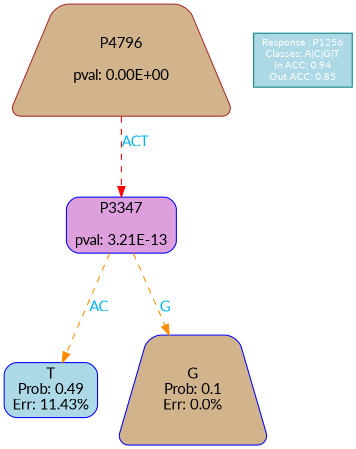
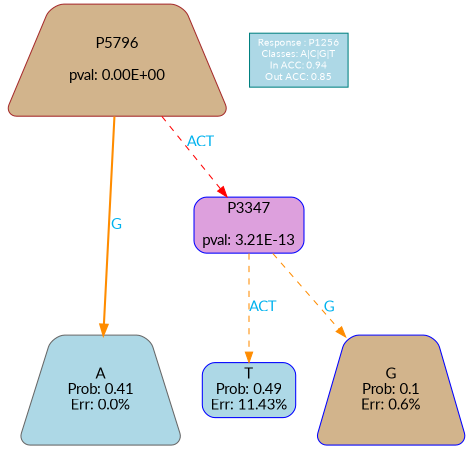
node "P4796 pval: 0.00E+00": label "P4796 pval: 0.00E+00" -> "P5796 pval: 0.00E+00"
edge "P3347 pval: 3.21E-13" -> "T Prob: 0.49 Err: 11.43%": label "AC" -> "ACT"
node "A Prob: 0.41 Err: 0.0%": added
node "G Prob: 0.1 Err: 0.0%": label "G Prob: 0.1 Err: 0.0%" -> "G Prob: 0.1 Err: 0.6%"
